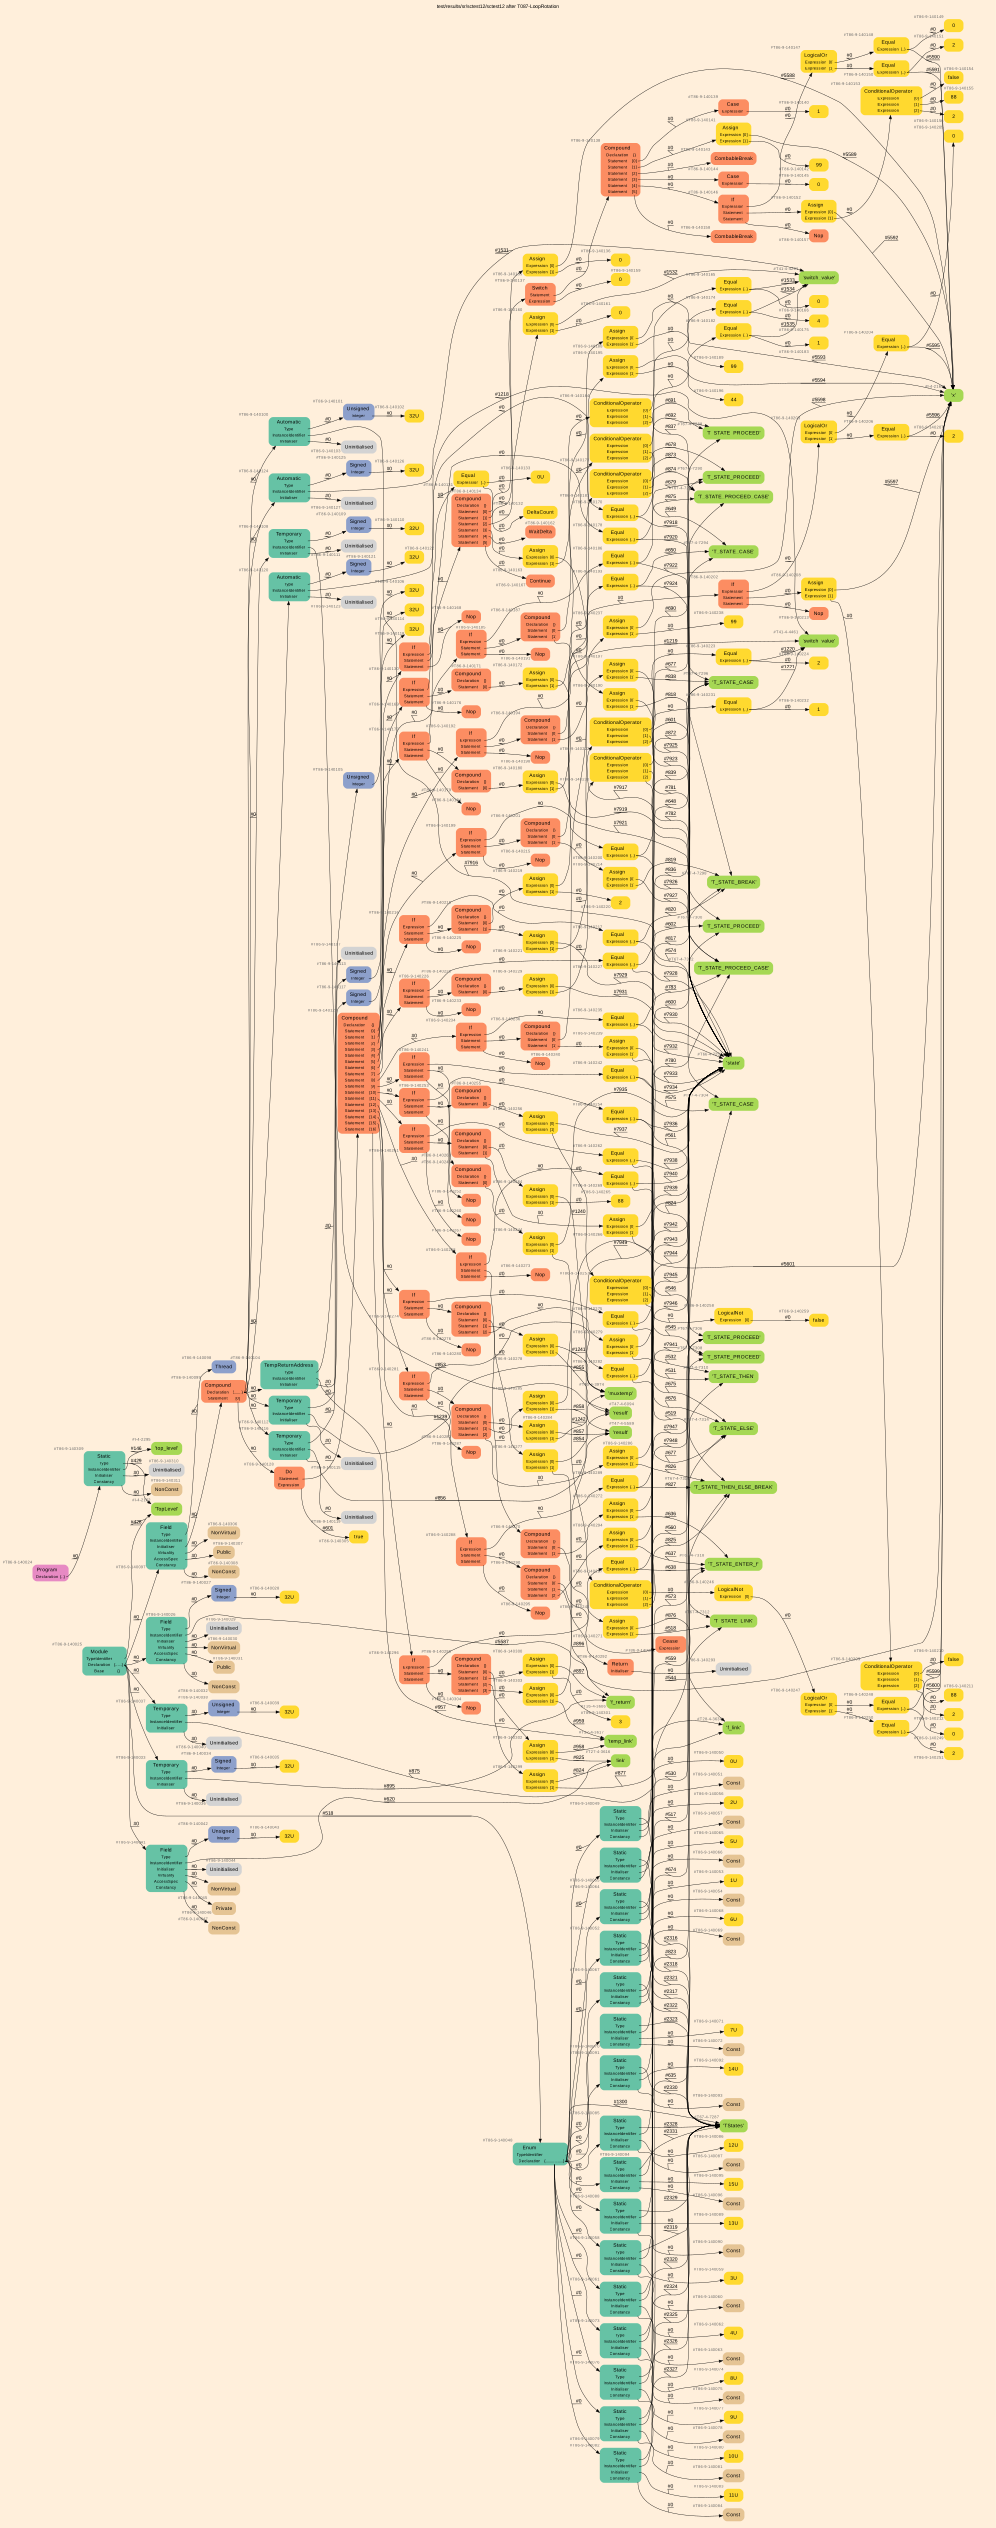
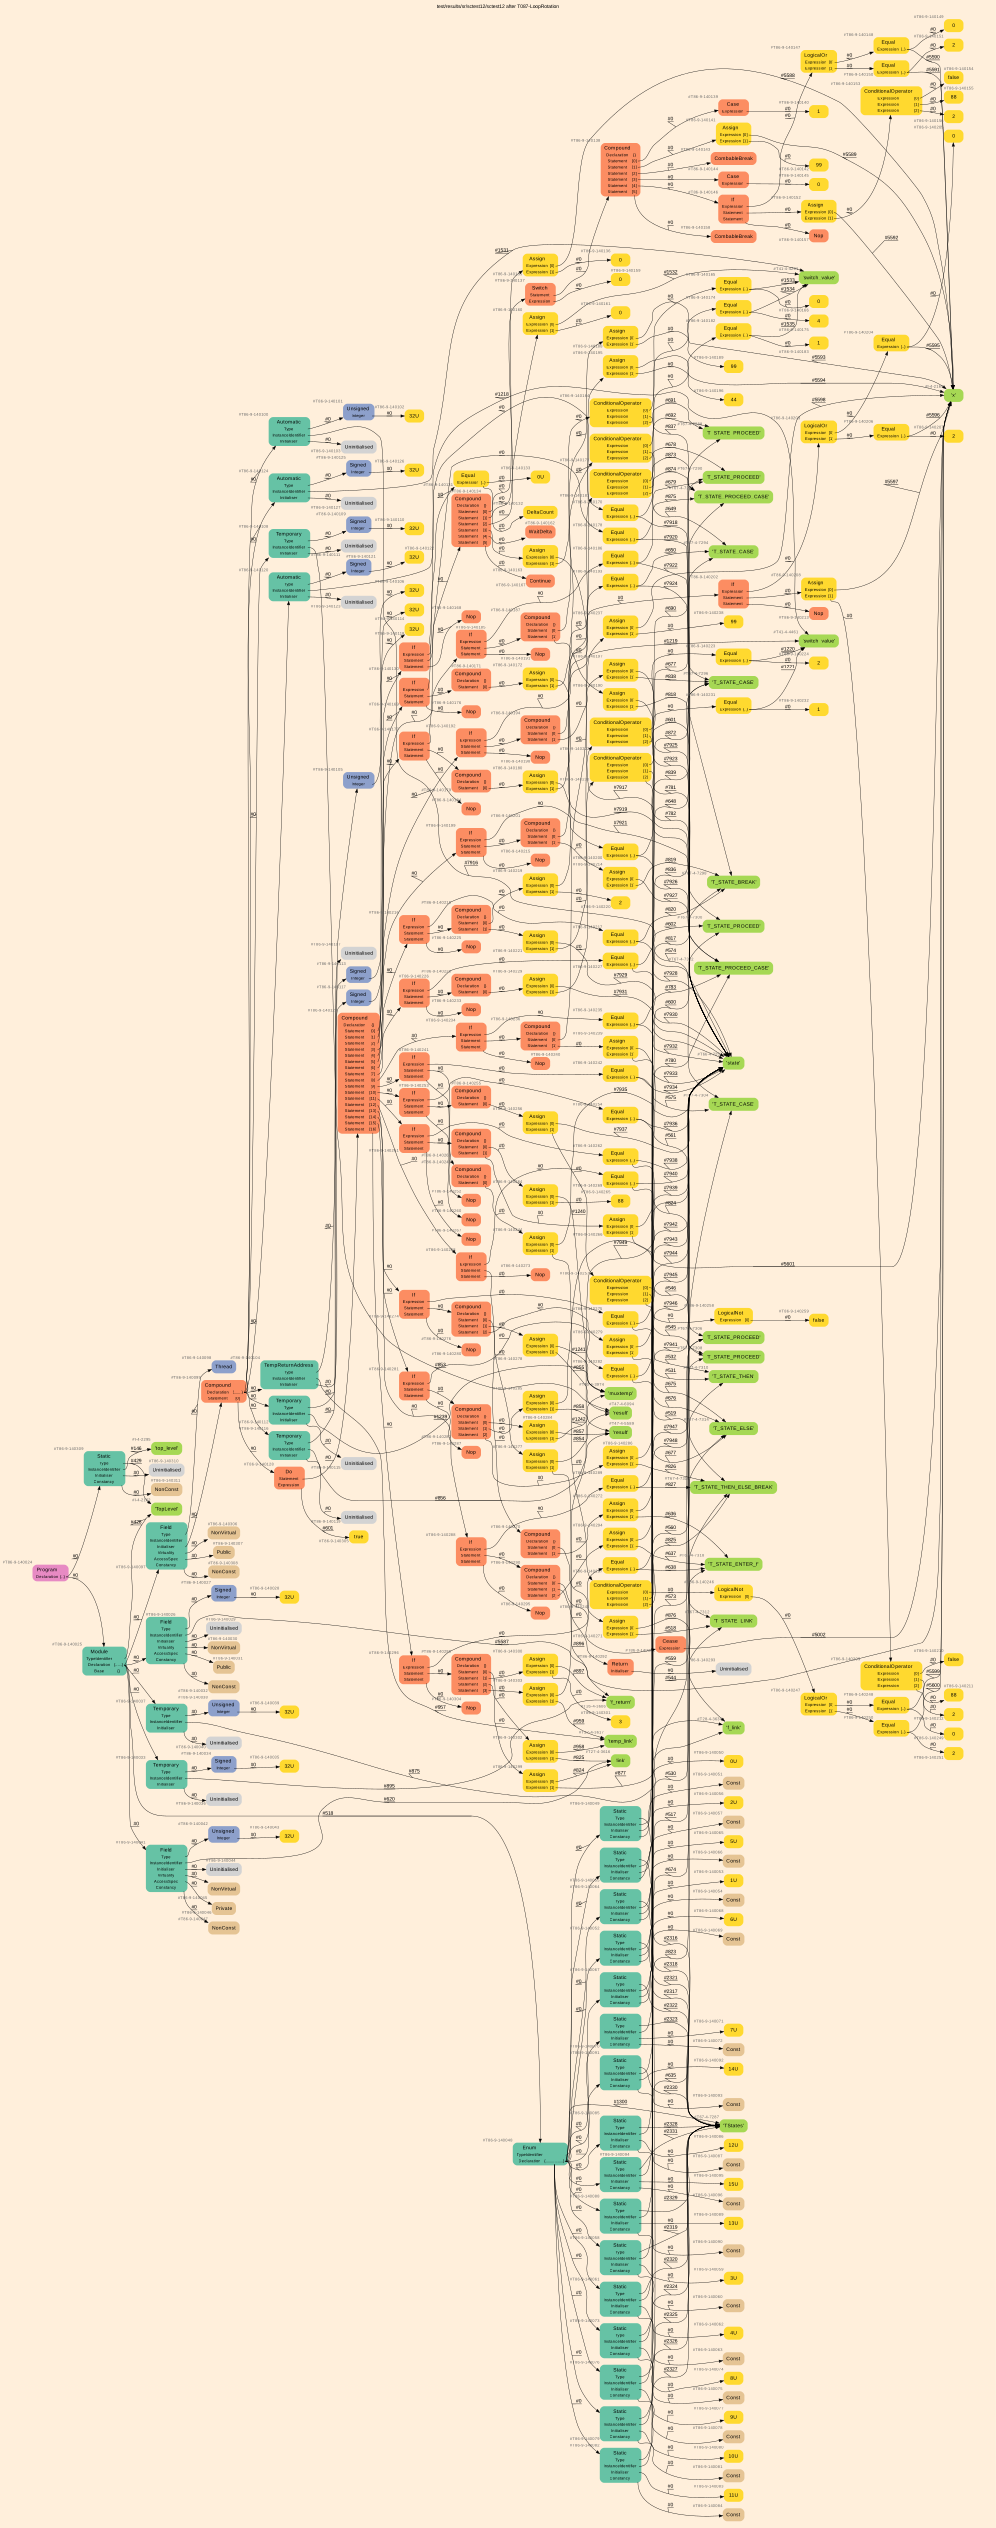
edge "Cease" -> "'x'": added, label "#5002"
edge "Program" -> "Module": added, label "#0"
